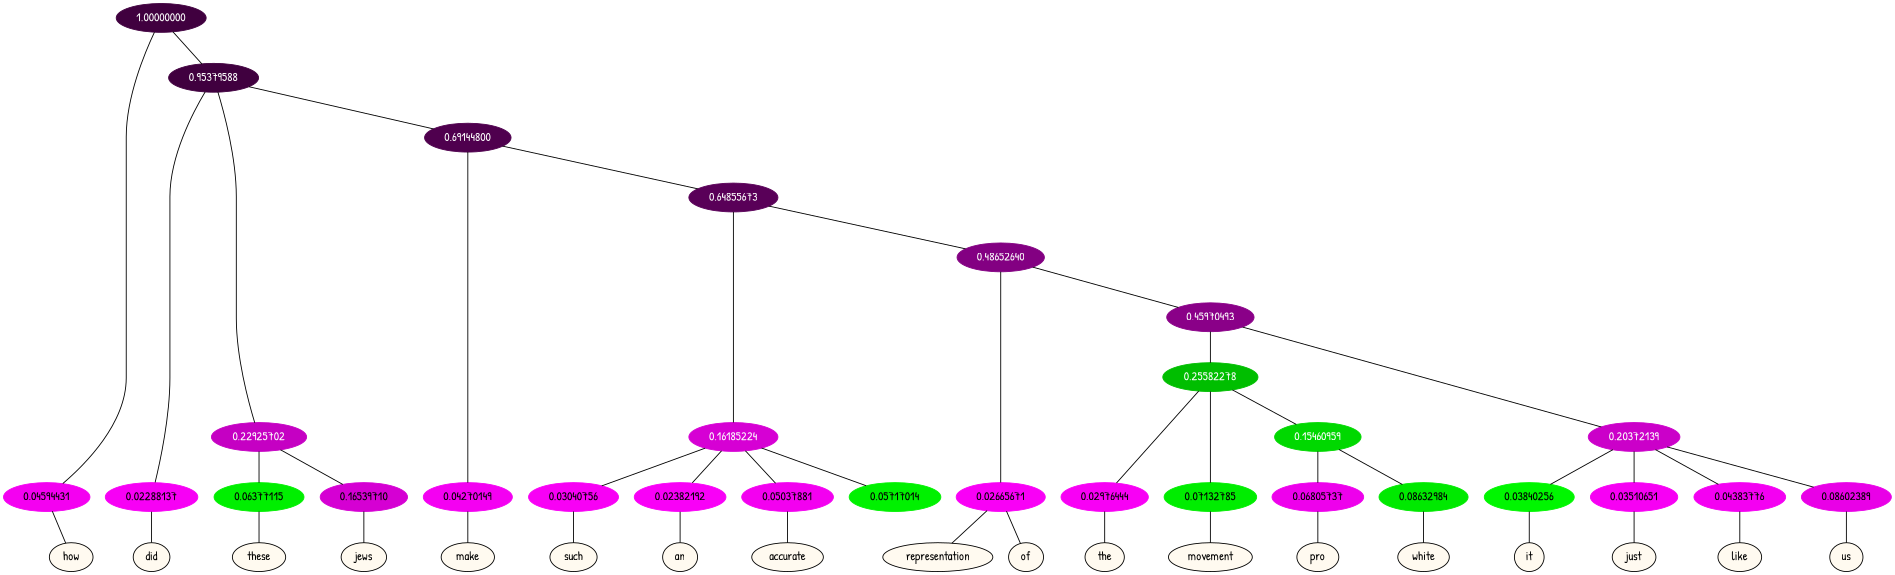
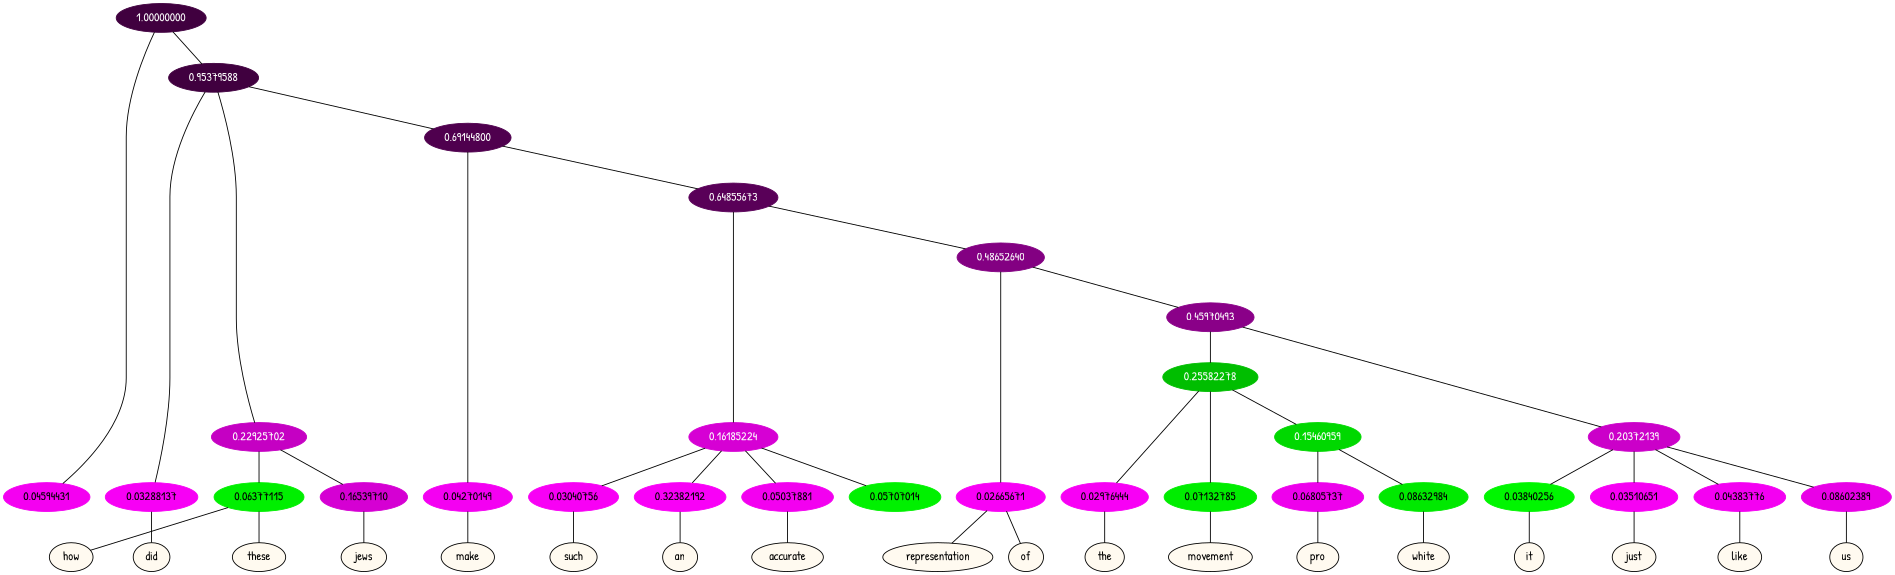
node "0.02288137": label "0.02288137" -> "0.03288137"
node "0.02382192": label "0.02382192" -> "0.32382192"
node "0.05717014": label "0.05717014" -> "0.05707014"
edge "0.04594431" -- "how": now "0.06377115" -- "how"
